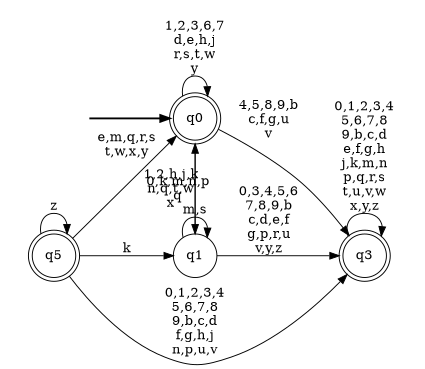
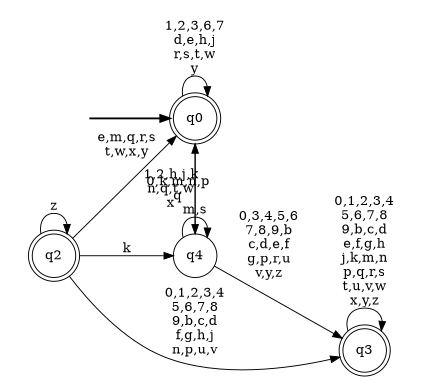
edge "q0" -> "q3": removed, label "4,5,8,9,b c,f,g,u v"
node "q5": label "q5" -> "q2"
node "q1": label "q1" -> "q4"
